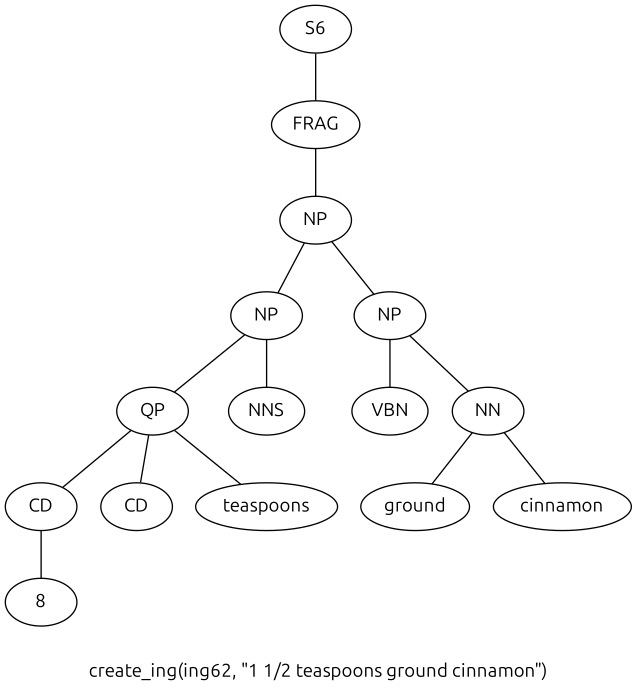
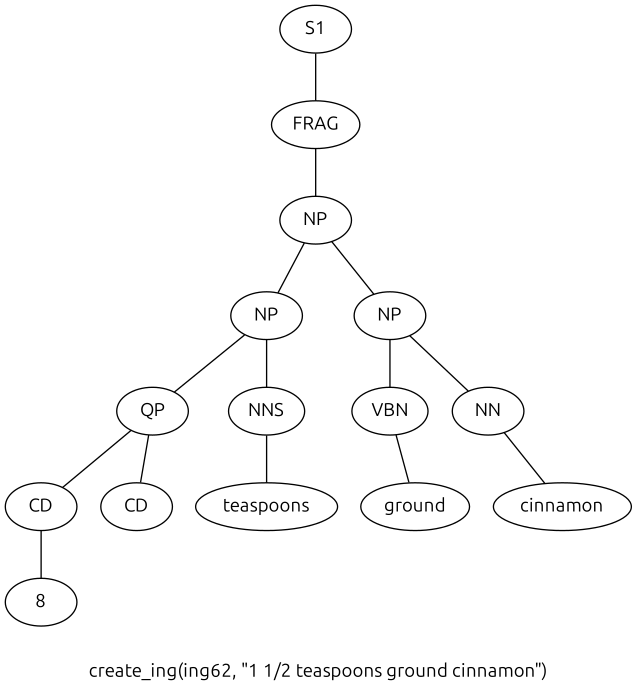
node "S6": label "S6" -> "S1"
edge "QP" -- "teaspoons": now "NNS" -- "teaspoons"
edge "NN" -- "ground": now "VBN" -- "ground"
